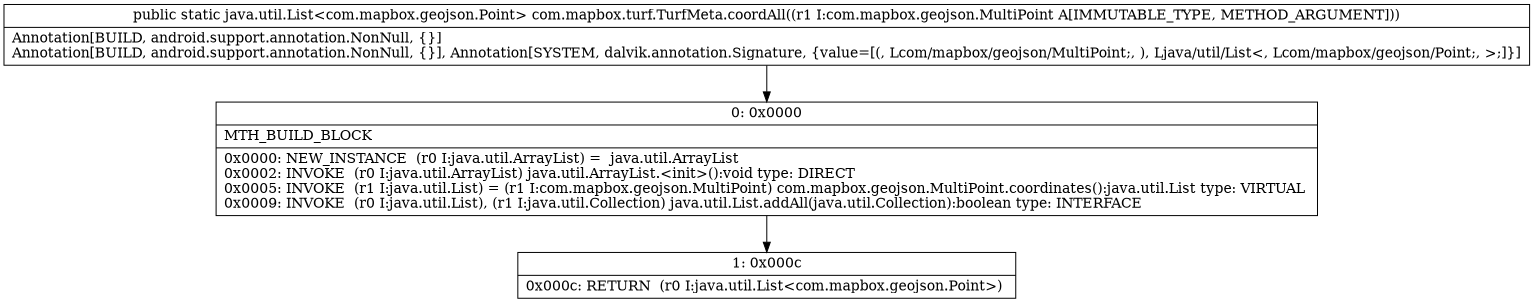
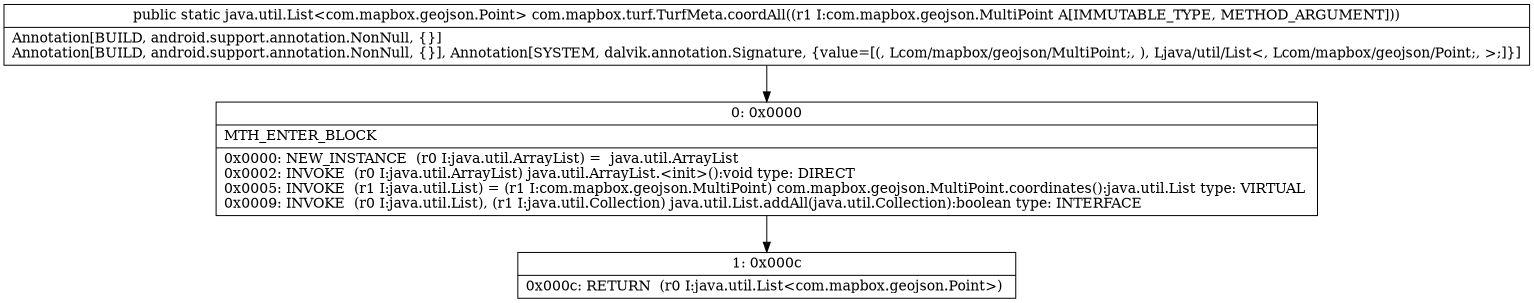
node "0: 0x0000": text "MTH_BUILD_BLOCK" -> "MTH_ENTER_BLOCK"
